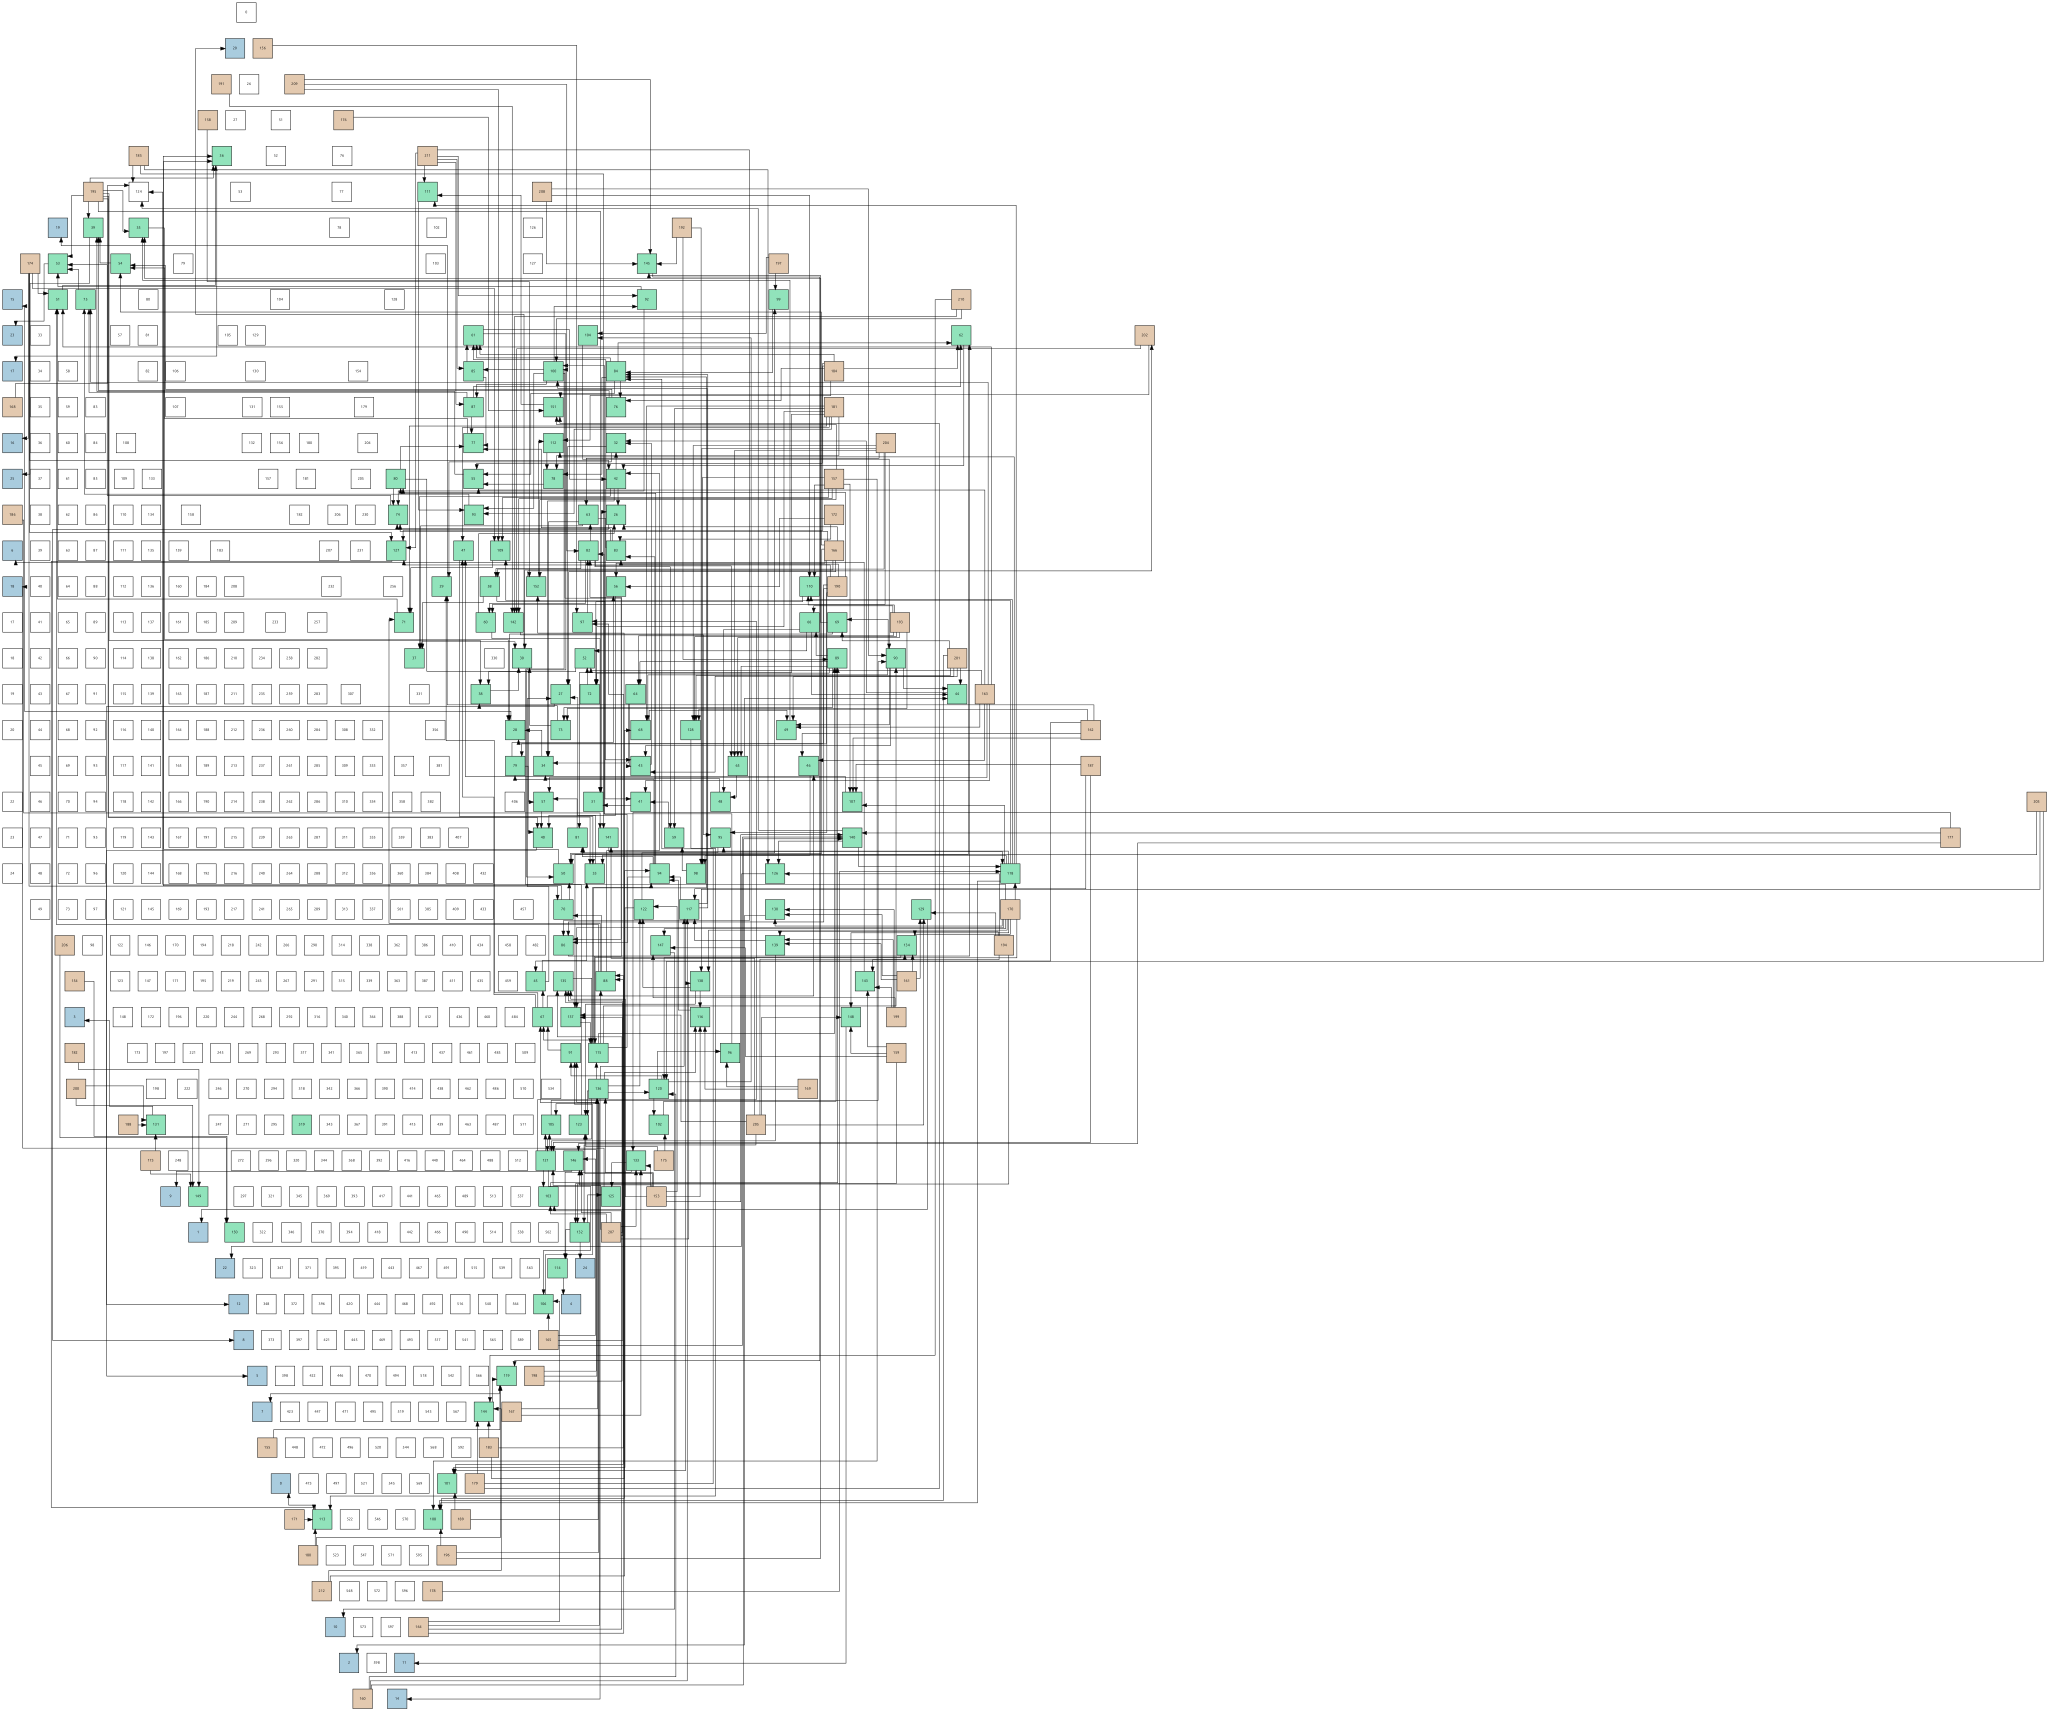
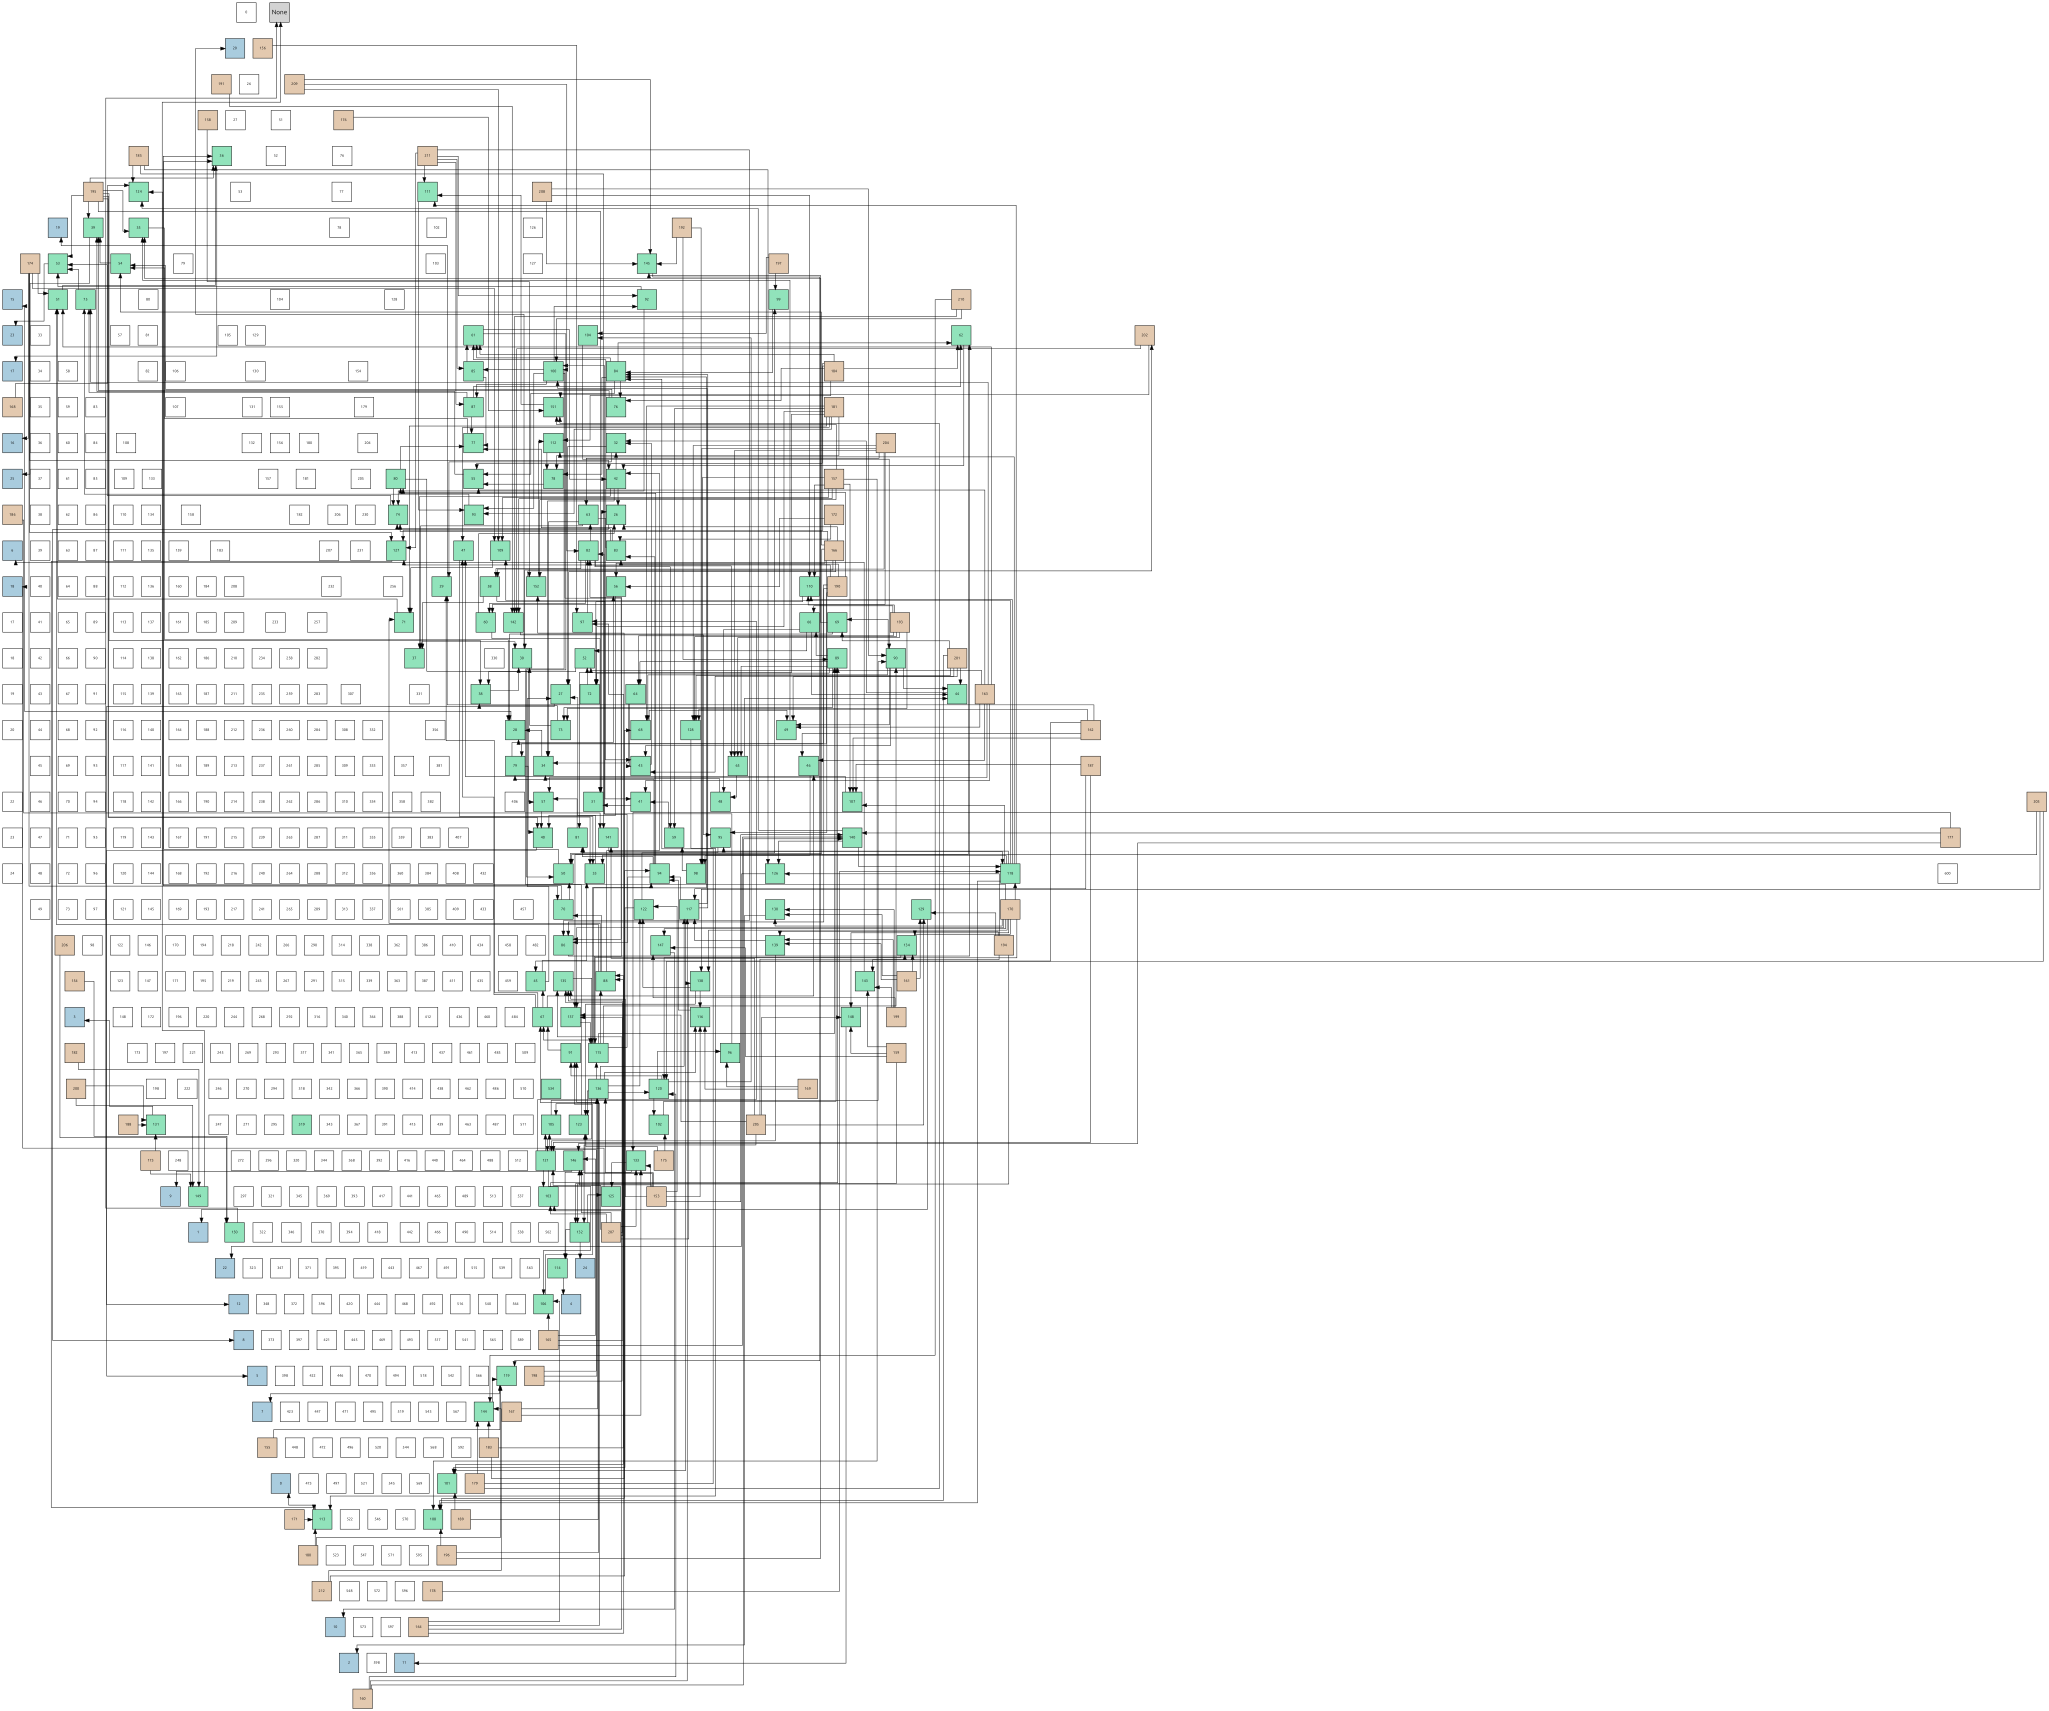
node "None": added
node "124": fillcolor #ffffff -> #91e3bb
node "600": added
node "534": fillcolor #ffffff -> #91e3bb
node "14": removed
